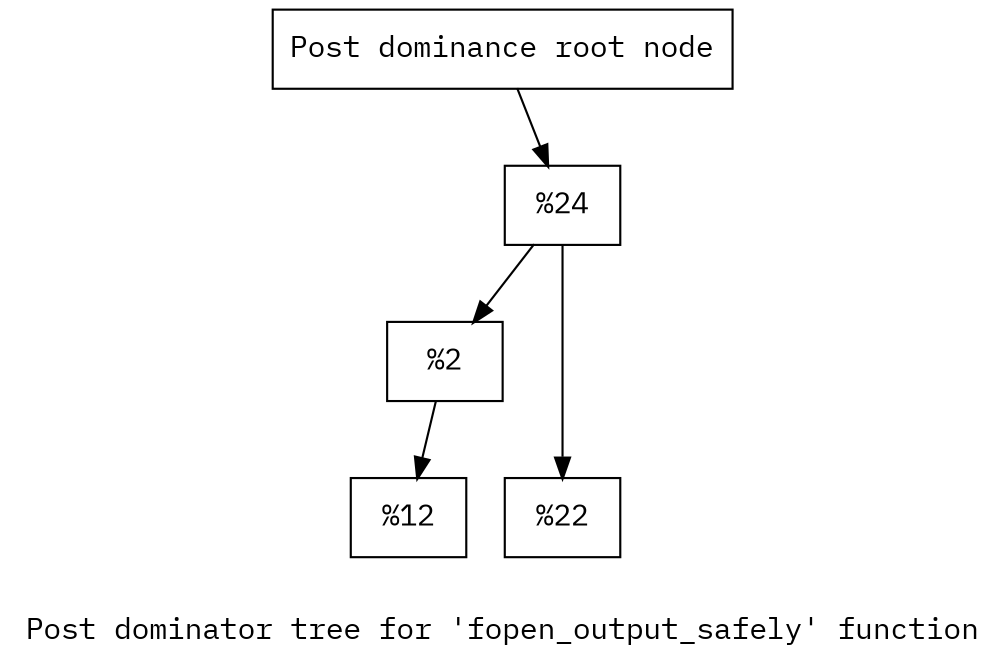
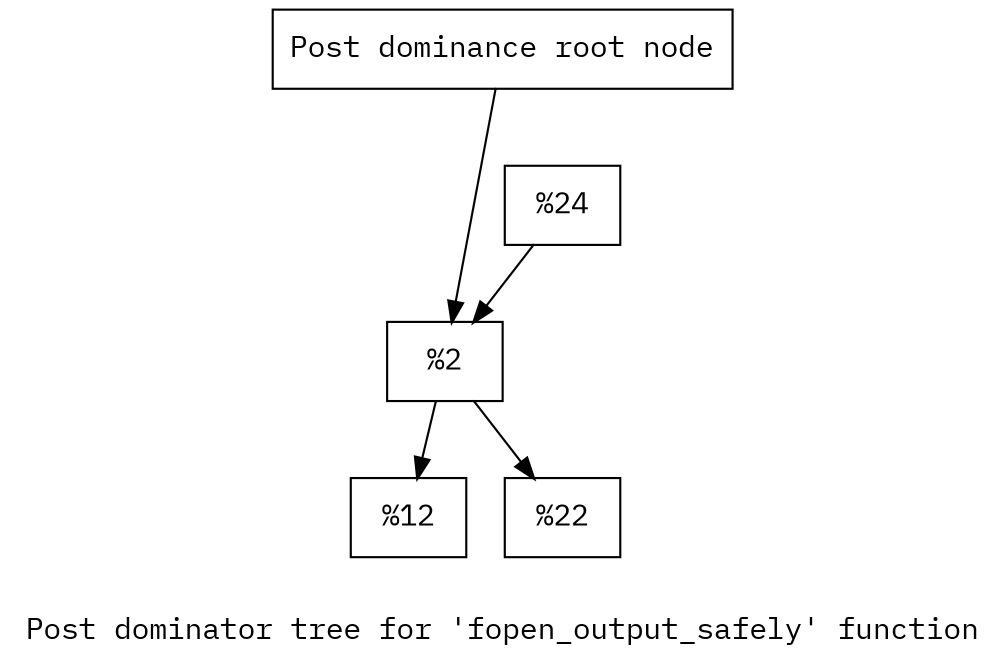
edge "Post dominance root node" -> "%24": now "Post dominance root node" -> "%2"
edge "%24" -> "%22": now "%2" -> "%22"
